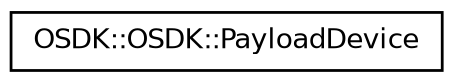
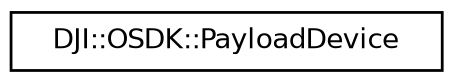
node "OSDK::OSDK::PayloadDevice": label "OSDK::OSDK::PayloadDevice" -> "DJI::OSDK::PayloadDevice"
